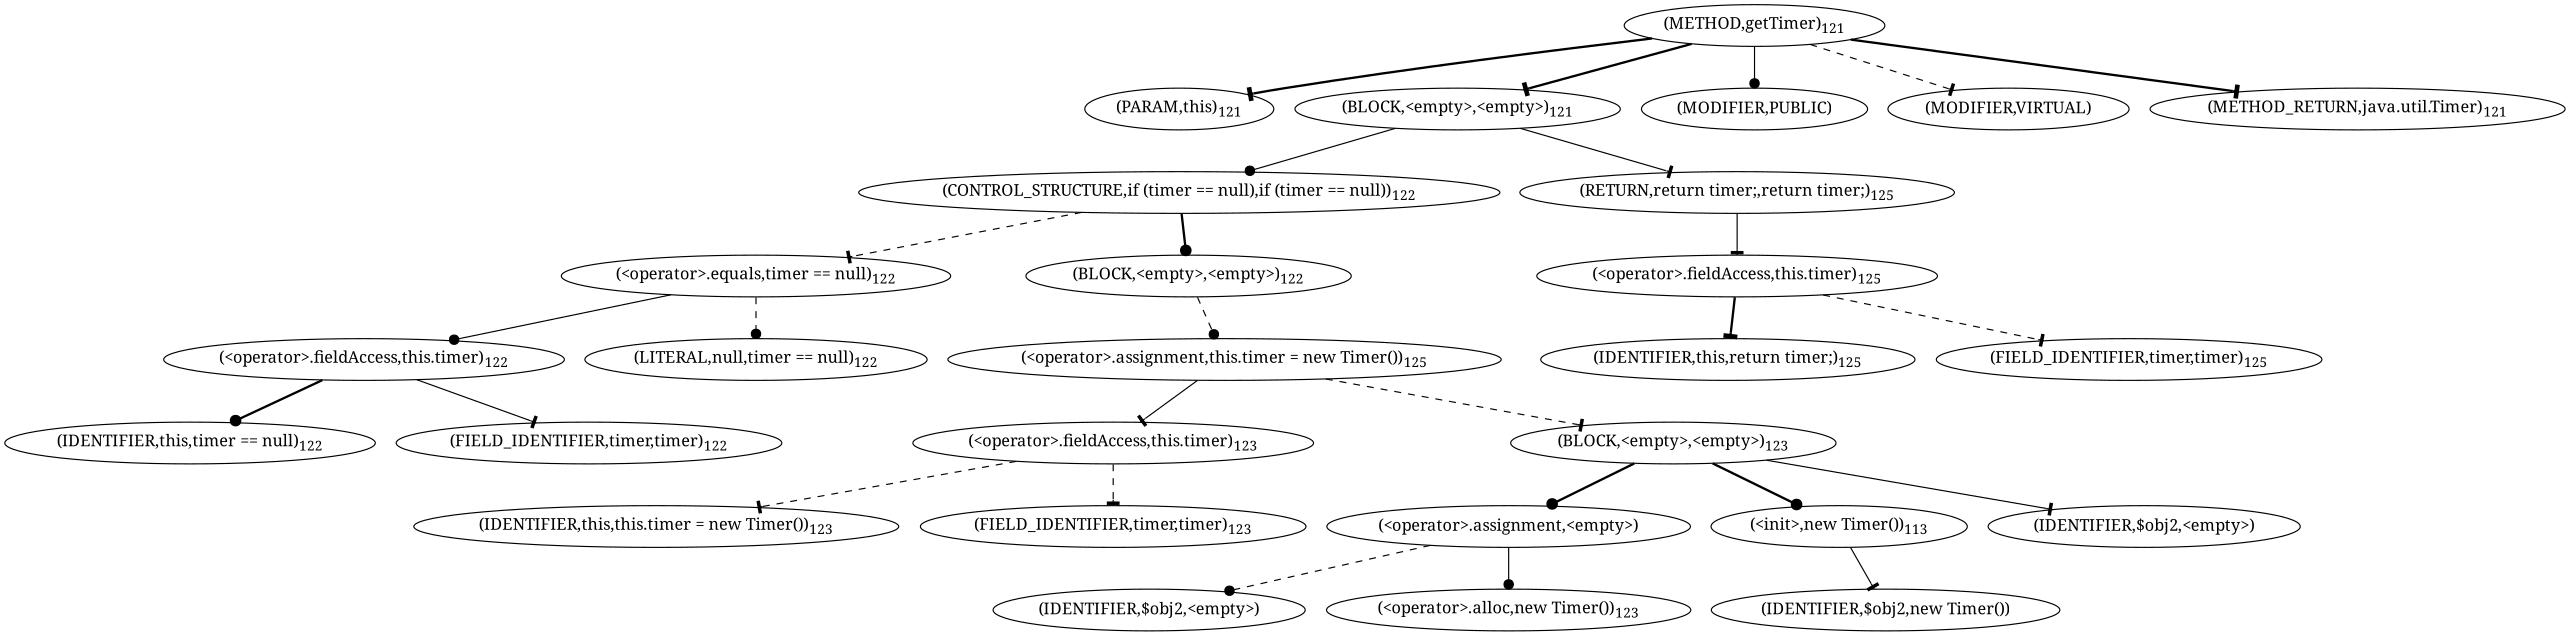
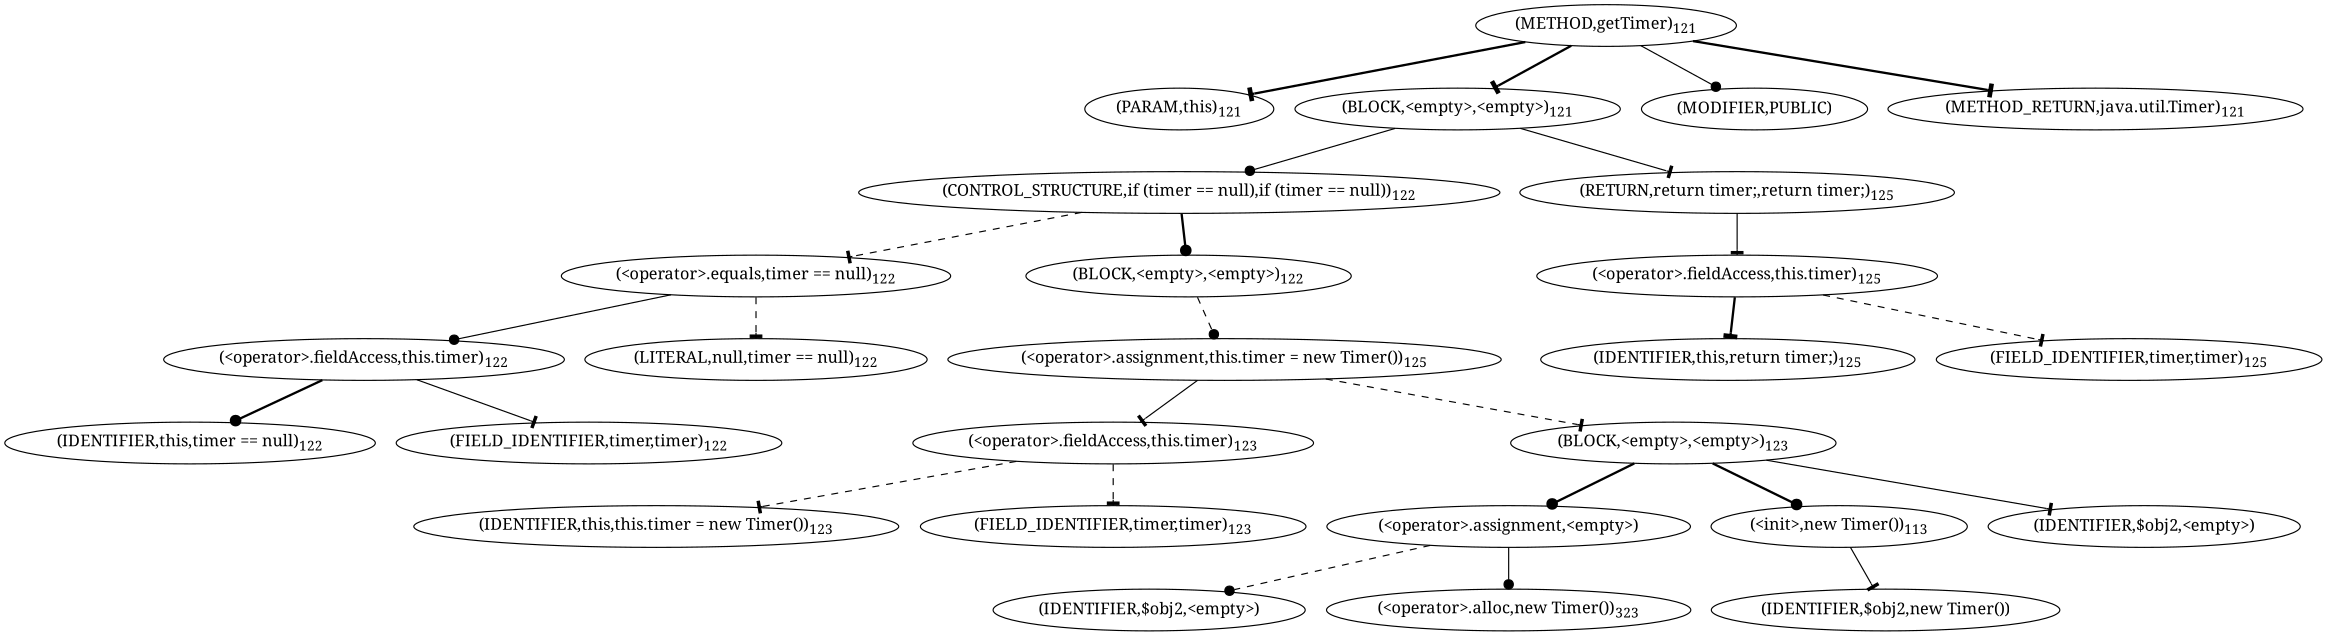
node "(MODIFIER,VIRTUAL)": removed
edge "(<operator>.equals,timer == null)" -> "(LITERAL,null,timer == null)": arrowhead dot -> tee
node "(<operator>.alloc,new Timer())": text "123" -> "323"
